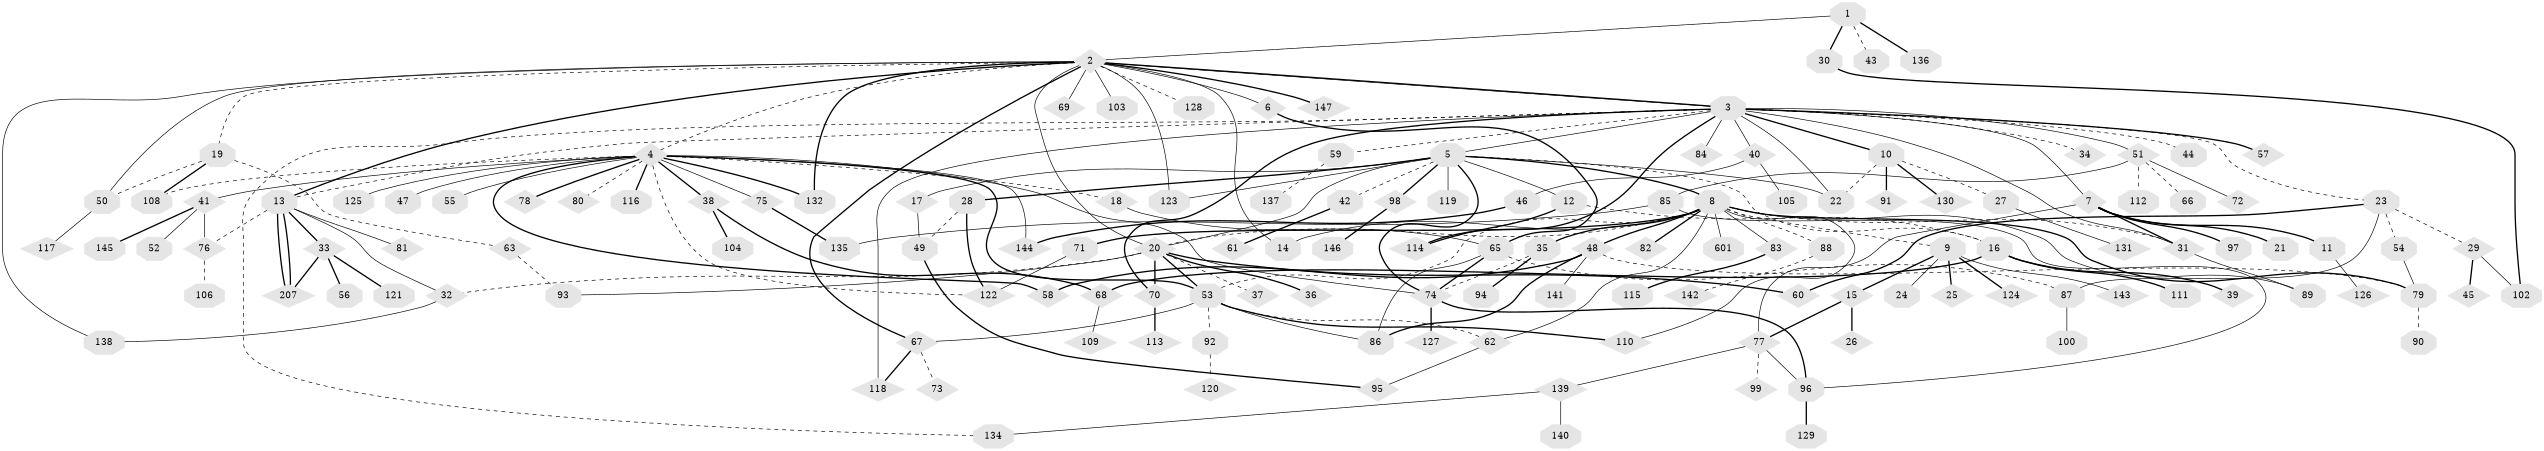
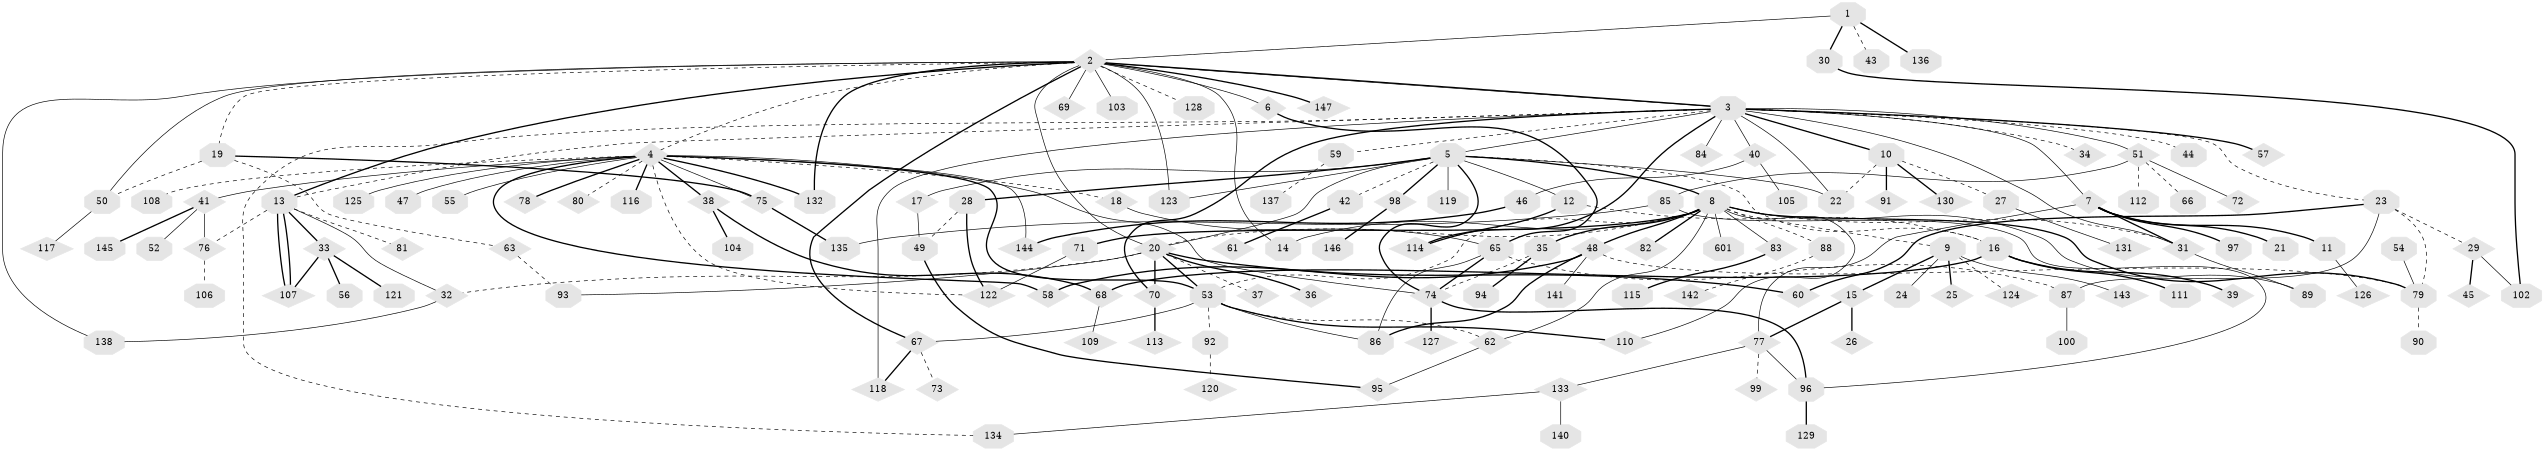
edge "19" -- "108": now "19" -- "75"
edge "23" -- "54": now "23" -- "79"
edge "13" -- "81": style solid -> dashed
edge "9" -- "124": style bold -> dashed
node "207": label "207" -> "107"
node "139": label "139" -> "133"
